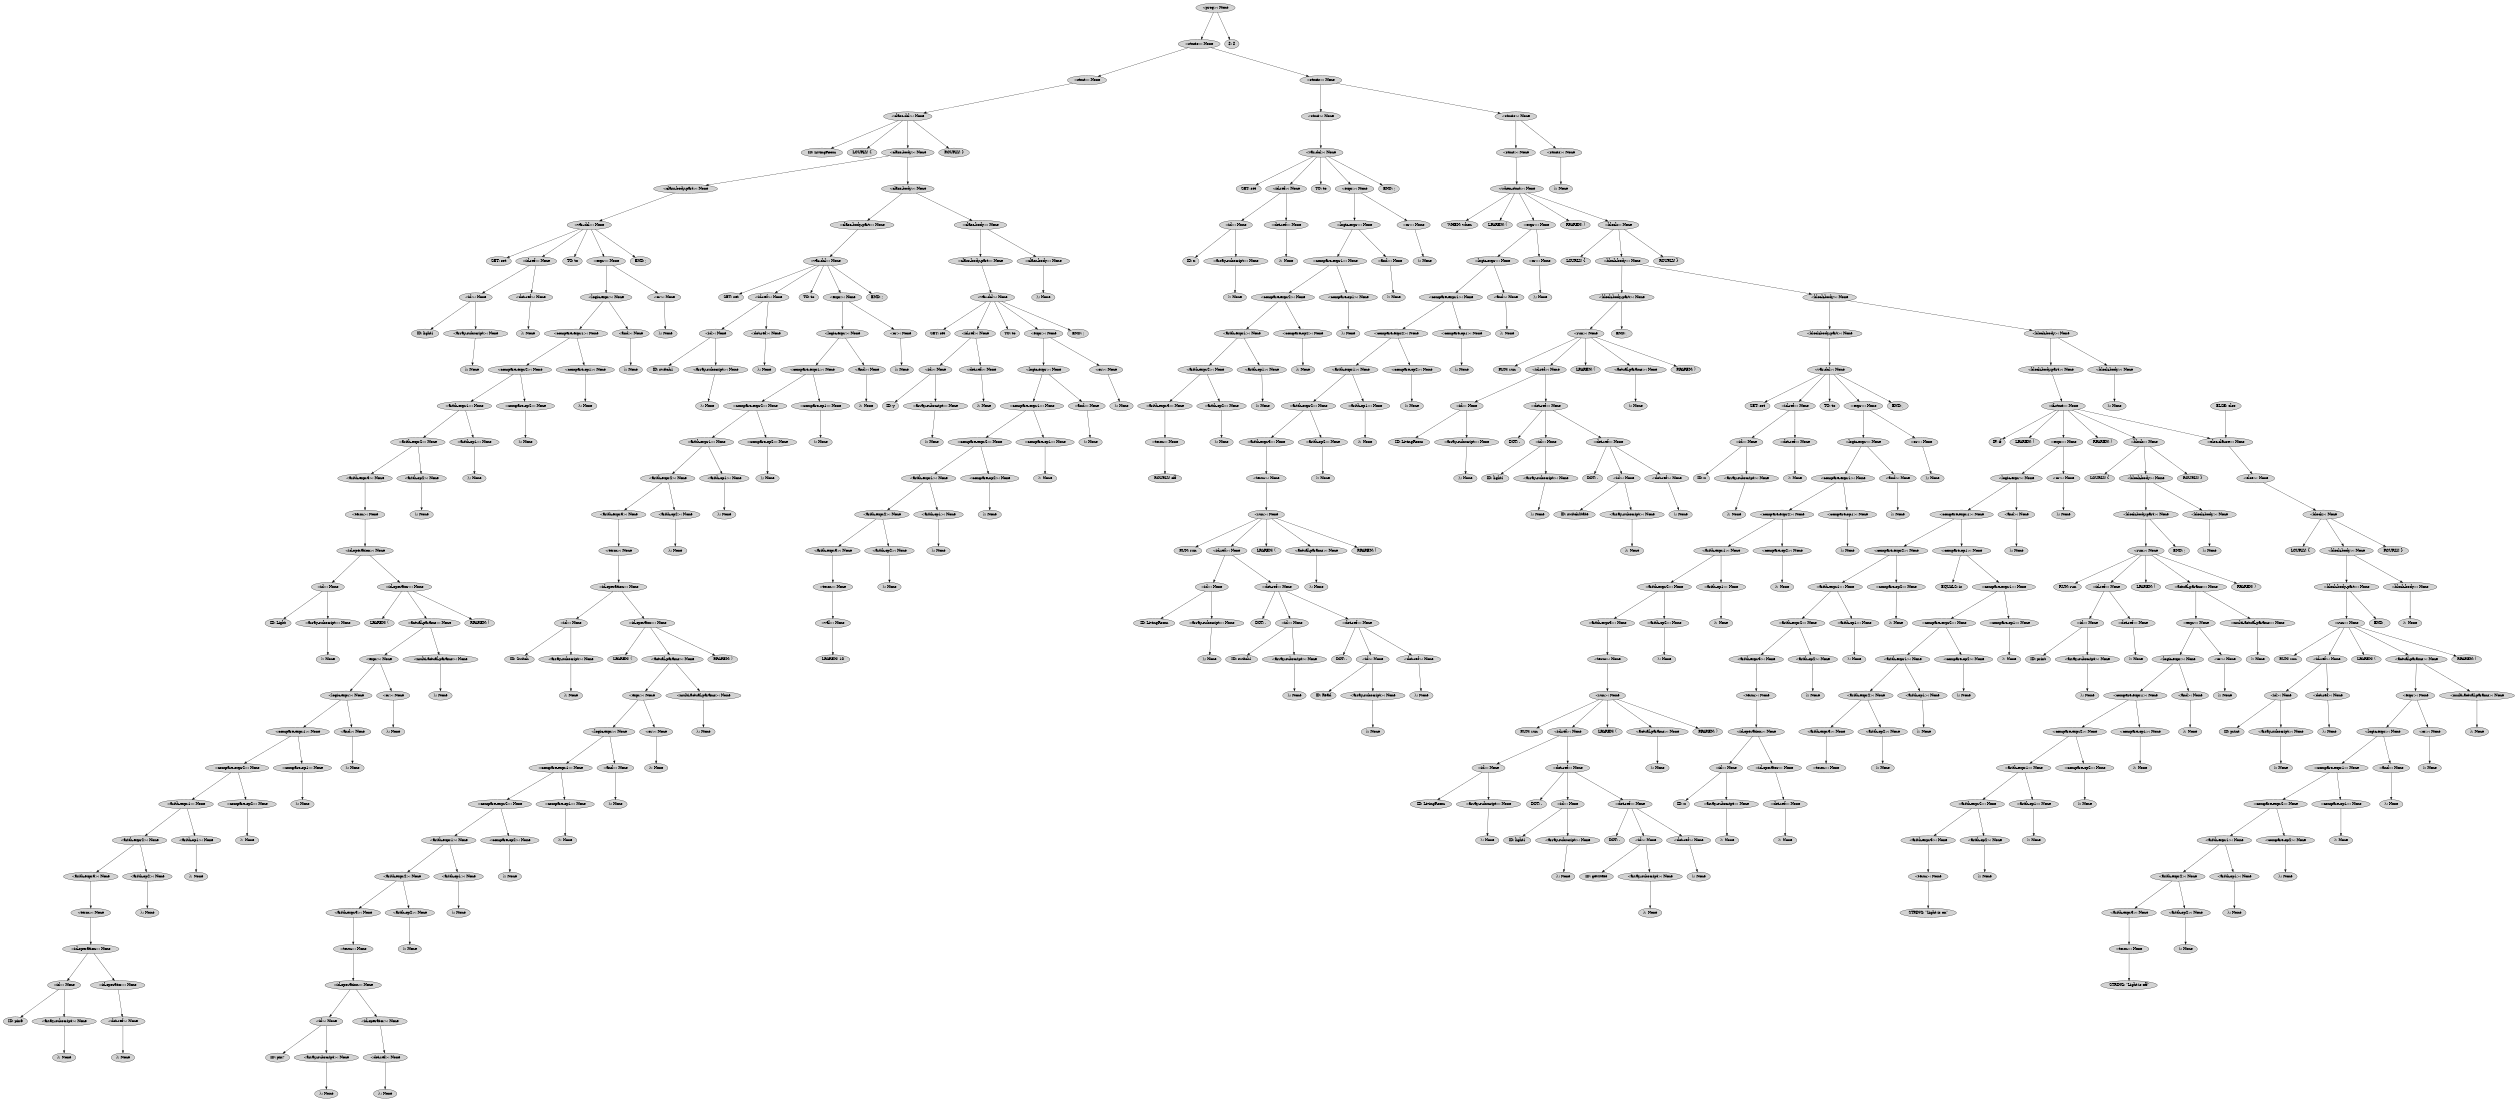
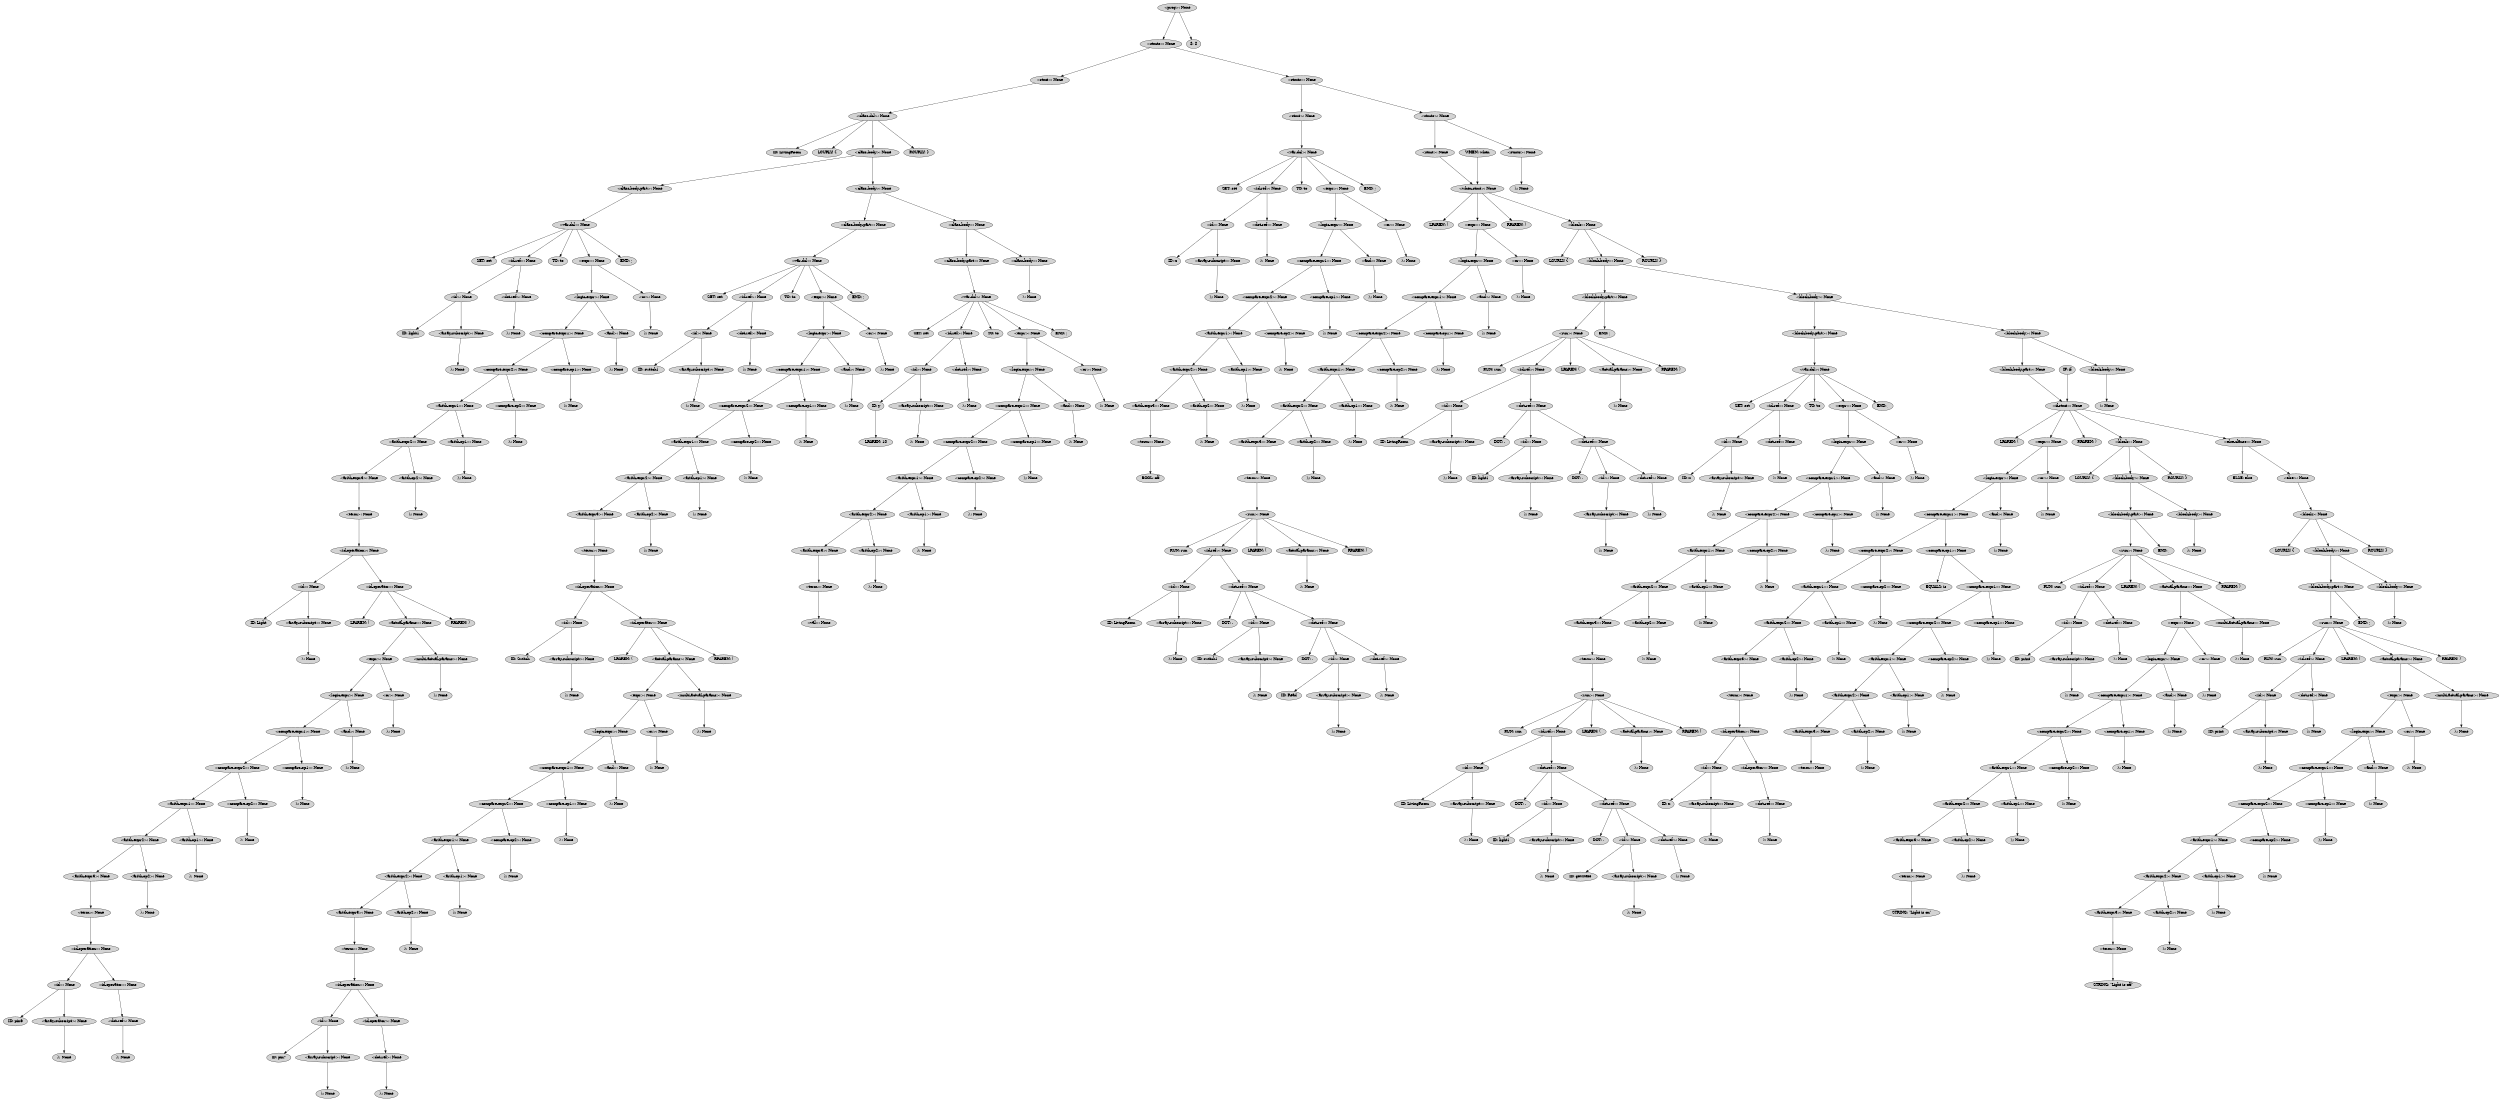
edge "<when-stmt>: None" -> "WHEN: when": reversed
edge "ELSE: else" -> "<else-clause>: None": reversed
edge "<if-stmt>: None" -> "IF: if": reversed
node "RCURLY: off": label "RCURLY: off" -> "BOOL: off"
node "ID: switchState": removed
edge "<val>: None" -> "LPAREN: 10": now "ID: y" -> "LPAREN: 10"
